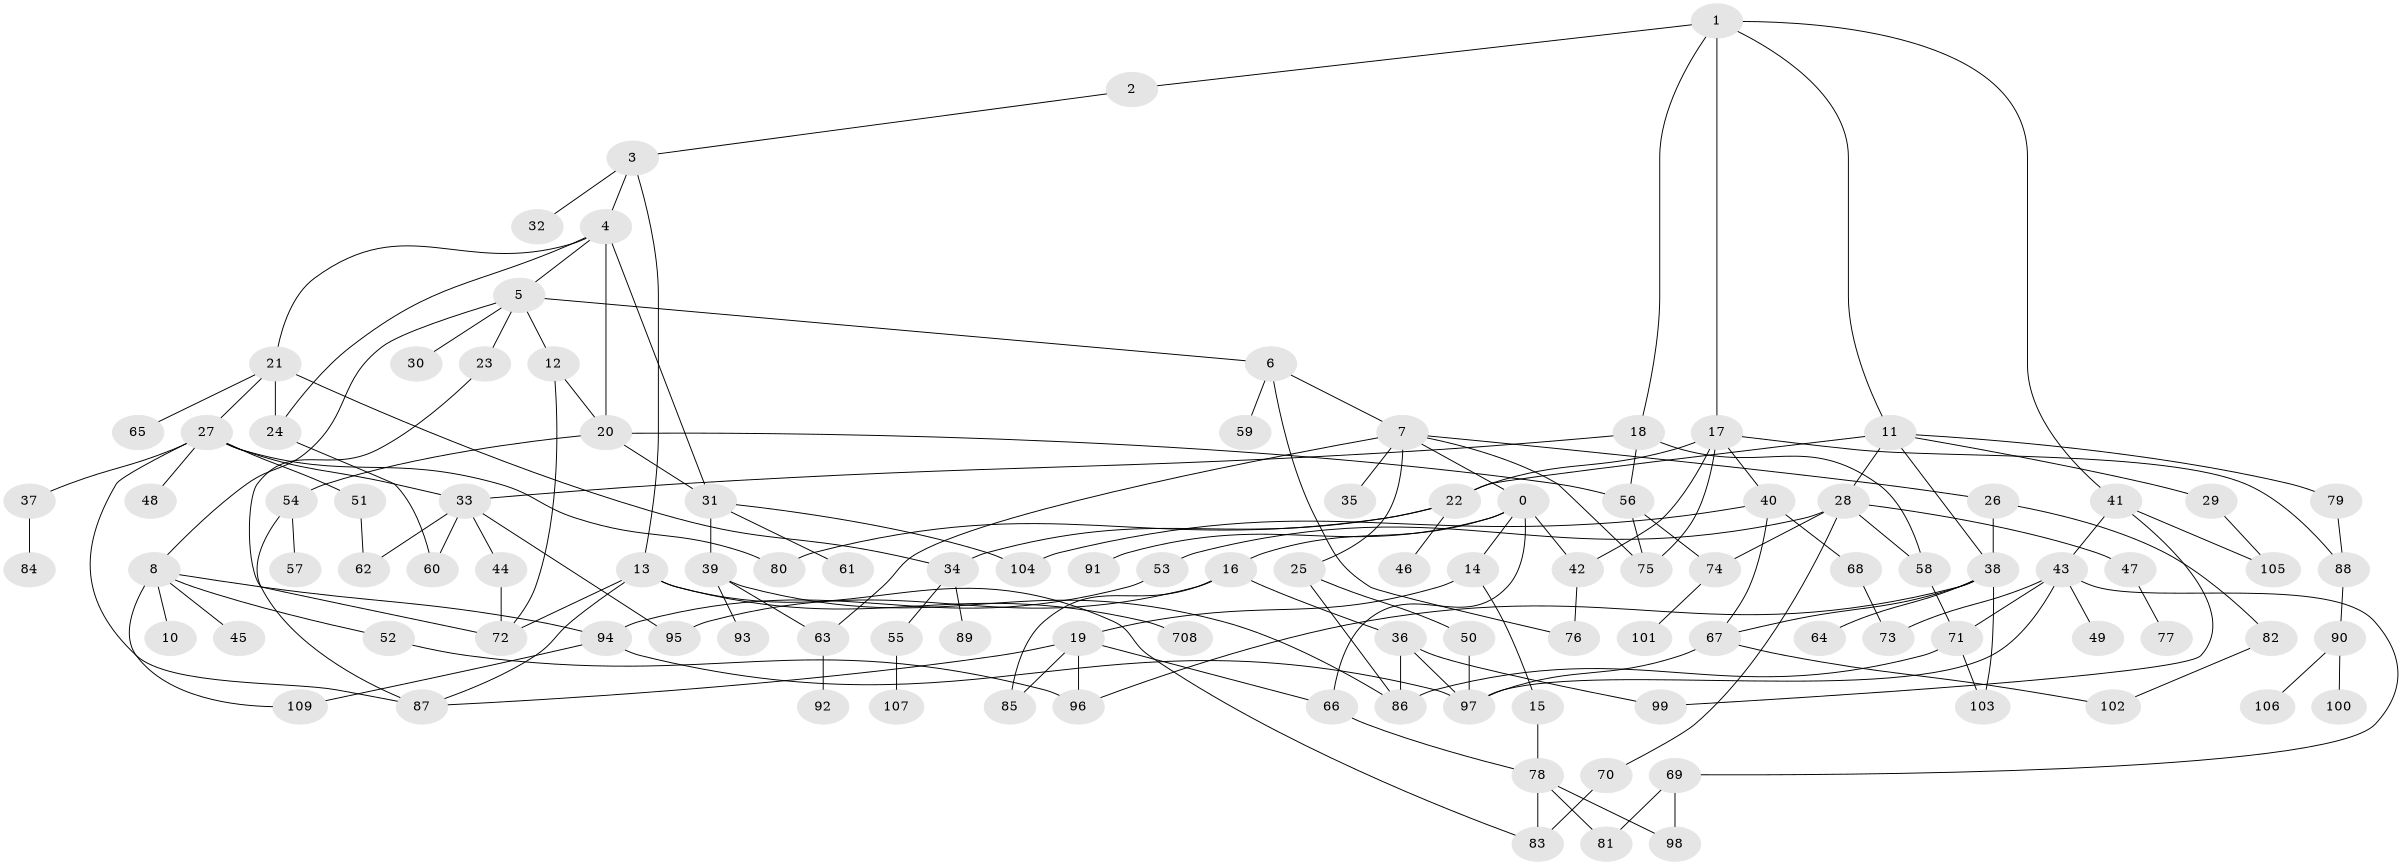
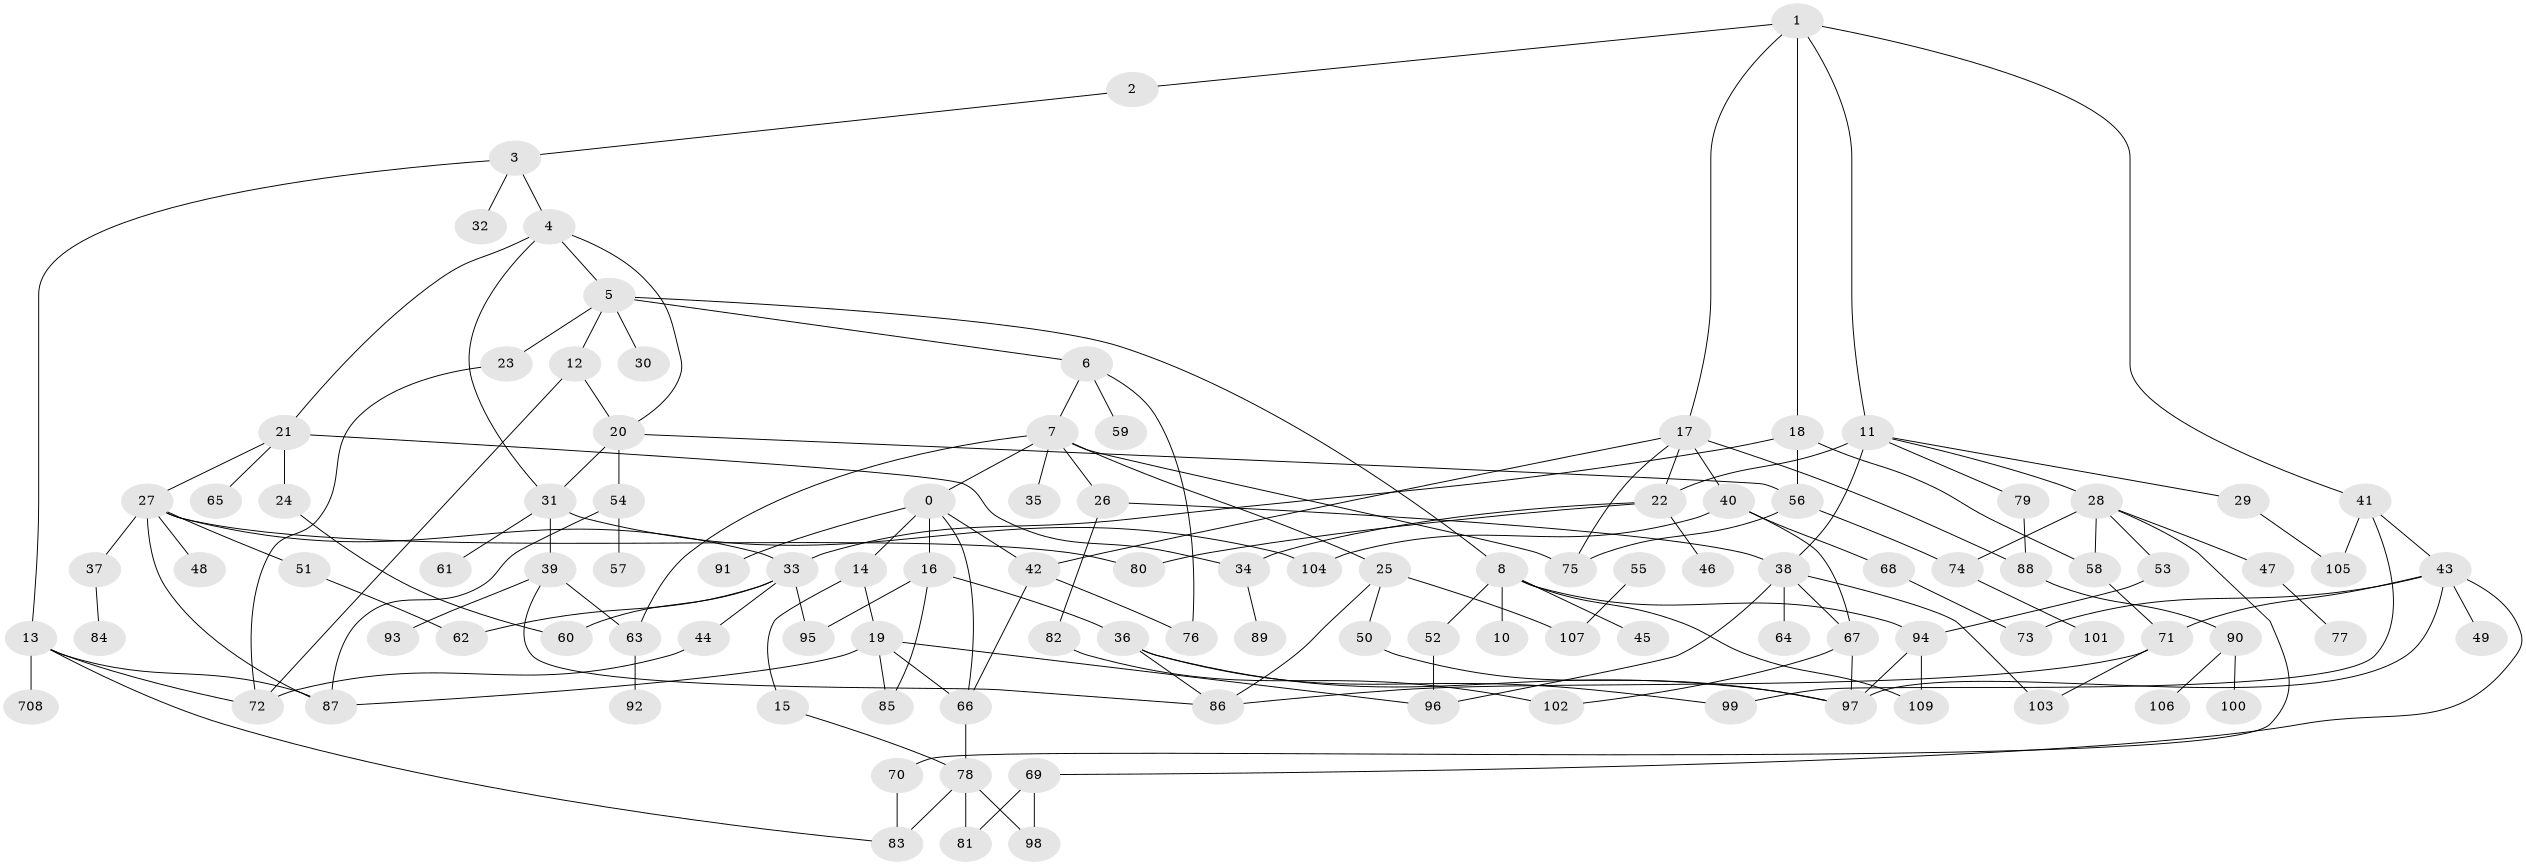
edge "4" -- "24": removed
edge "34" -- "55": removed
edge "25" -- "107": added
edge "42" -- "66": added
